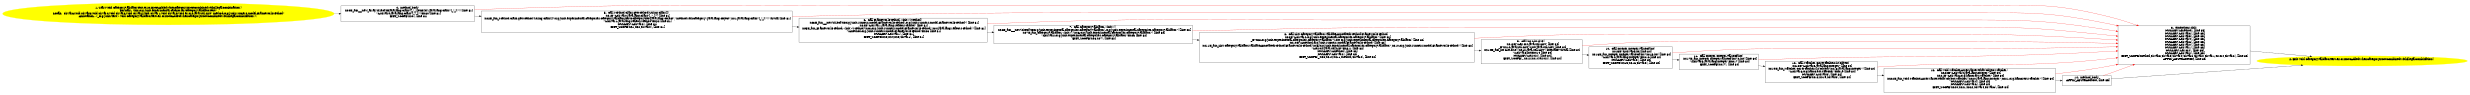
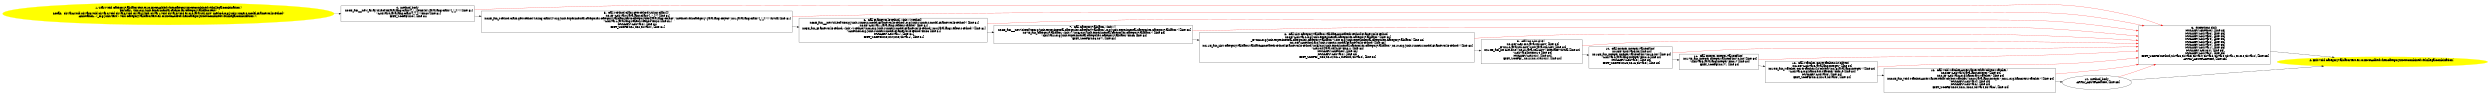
node "14:  method_body APPLY_ABSTRACTION; [line 85]": shape box -> ellipse
